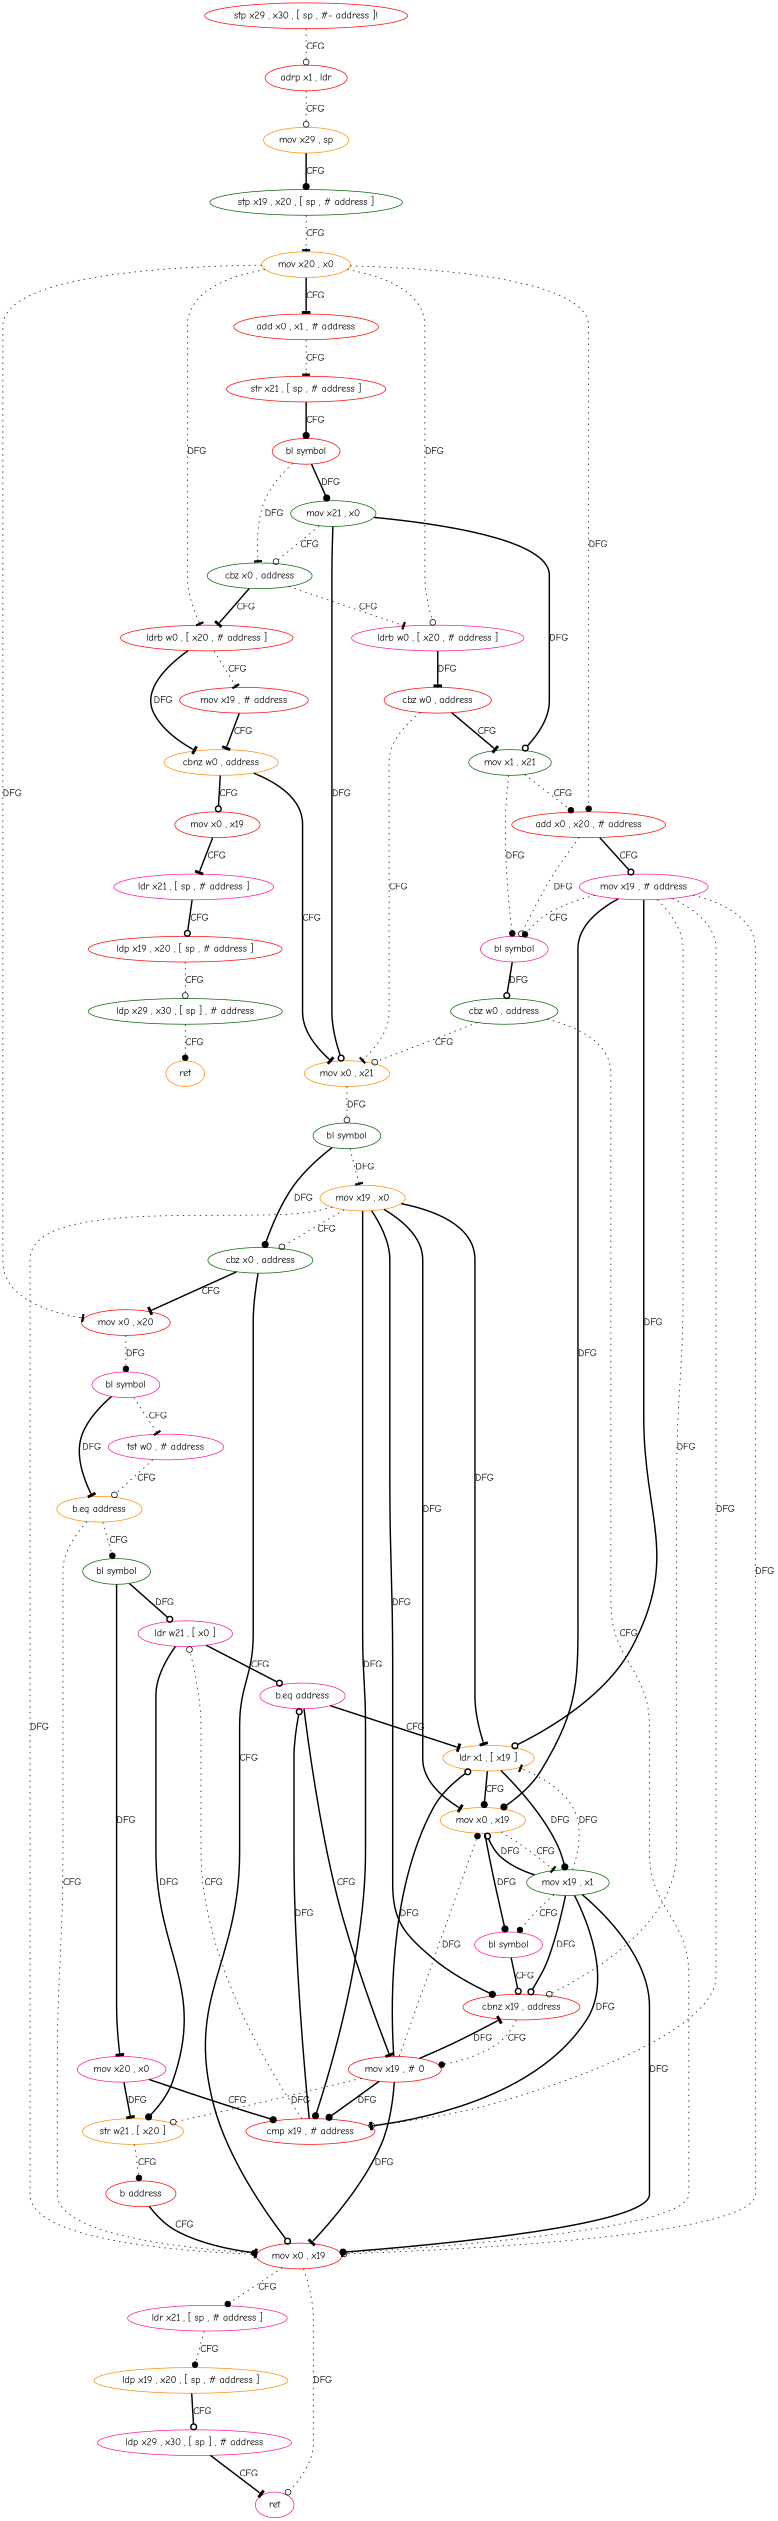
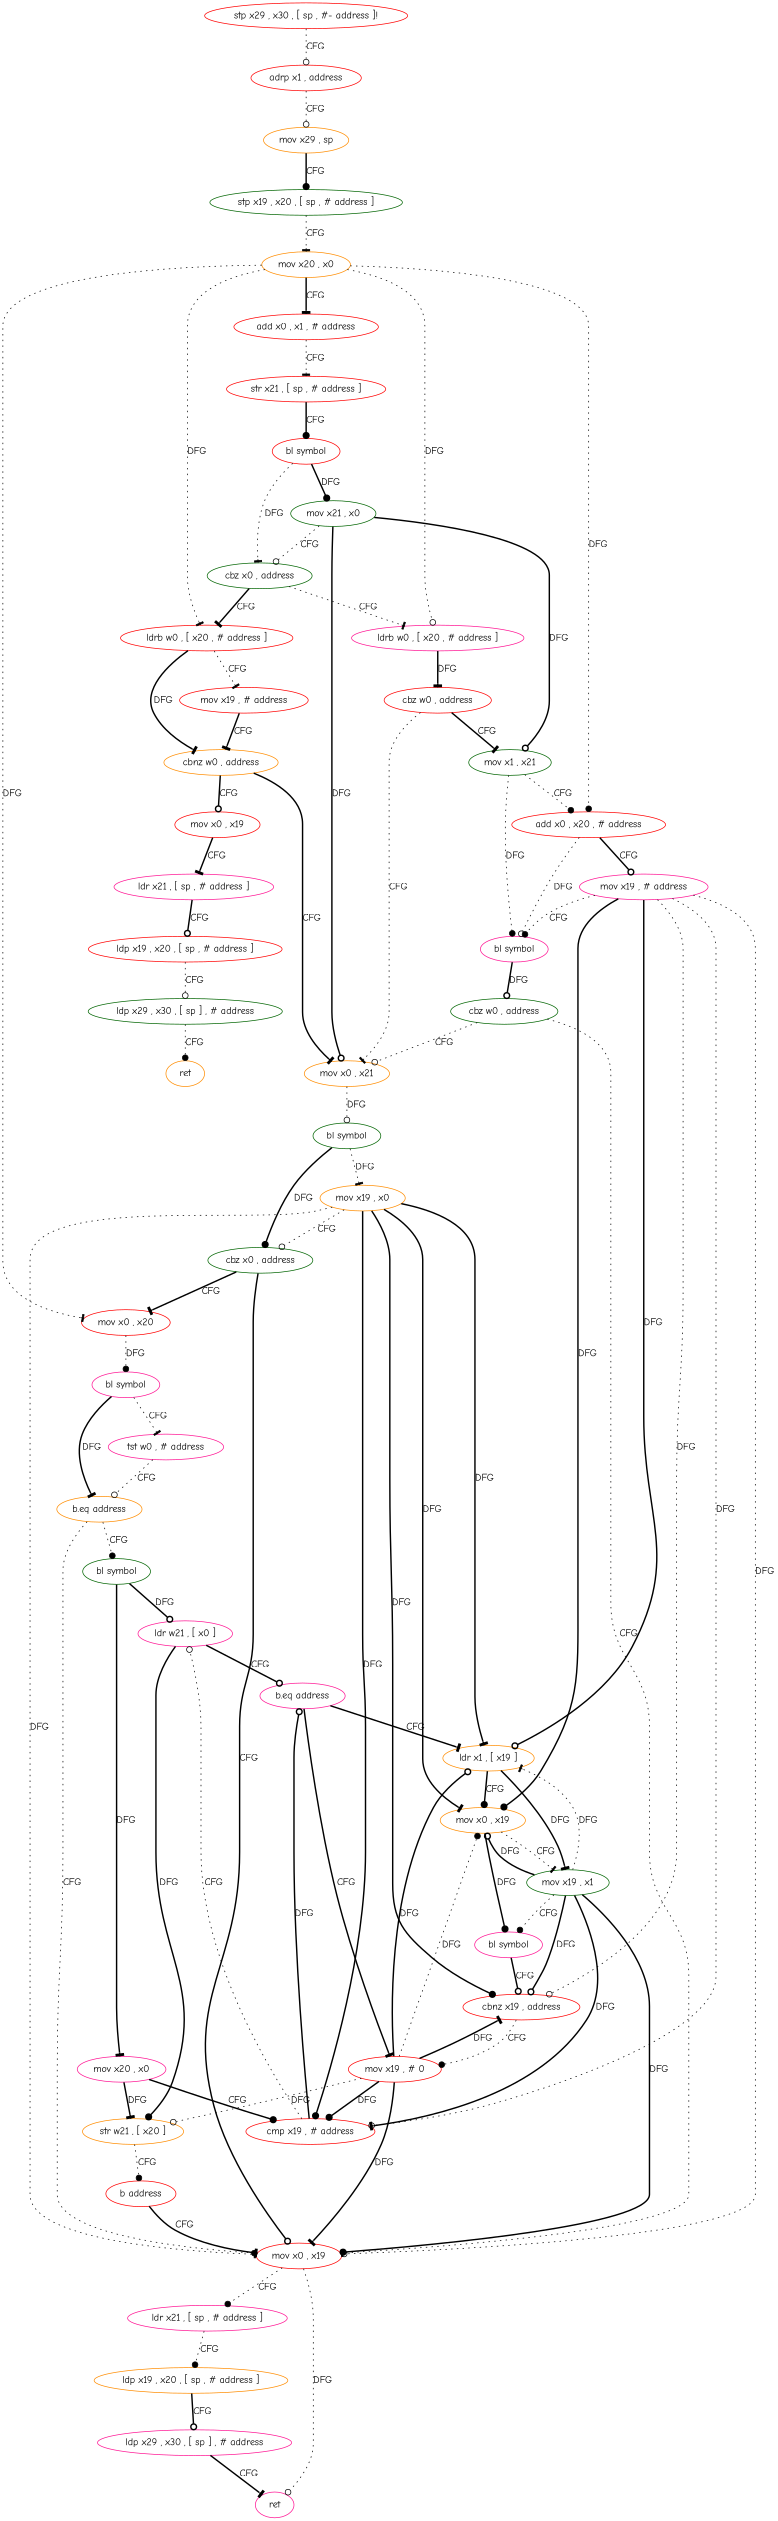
node "adrp x1 , ldr": label "adrp x1 , ldr" -> "adrp x1 , address"
edge "ldr x1 , [ x19 ]" -> "mov x19 , x1": arrowhead dot -> tee
